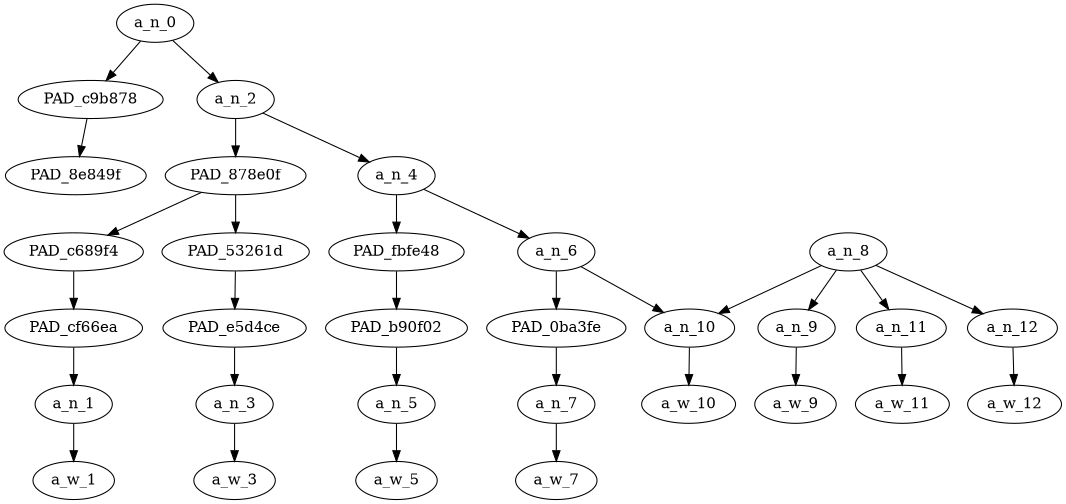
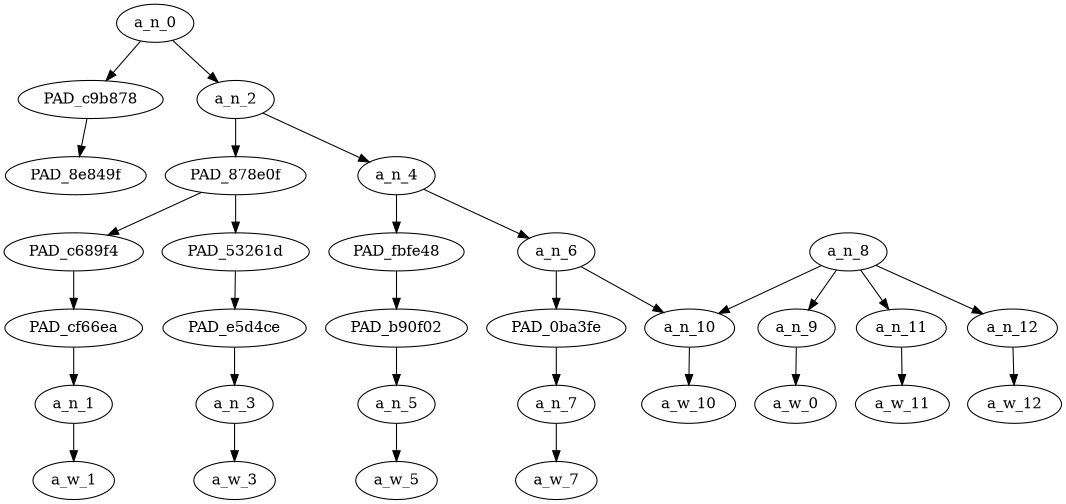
node "a_w_9": label "a_w_9" -> "a_w_0"
